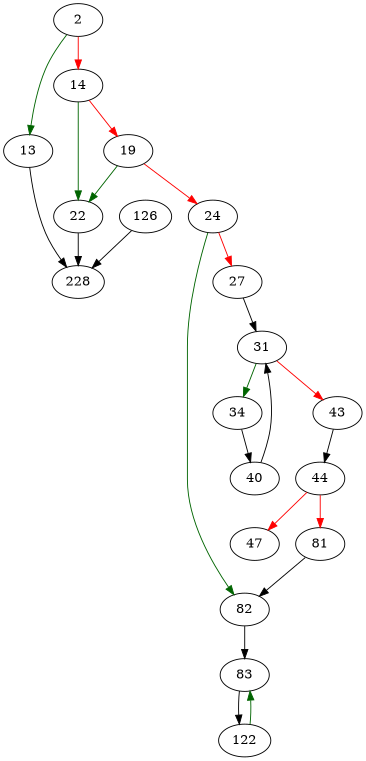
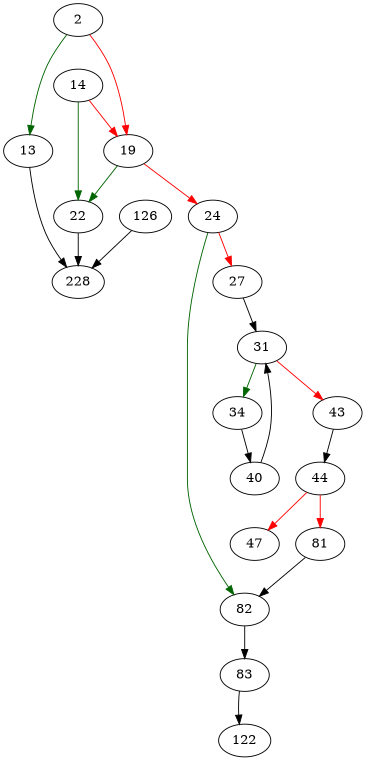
edge "2" -> "14": now "2" -> "19"
edge "122" -> "83": removed
